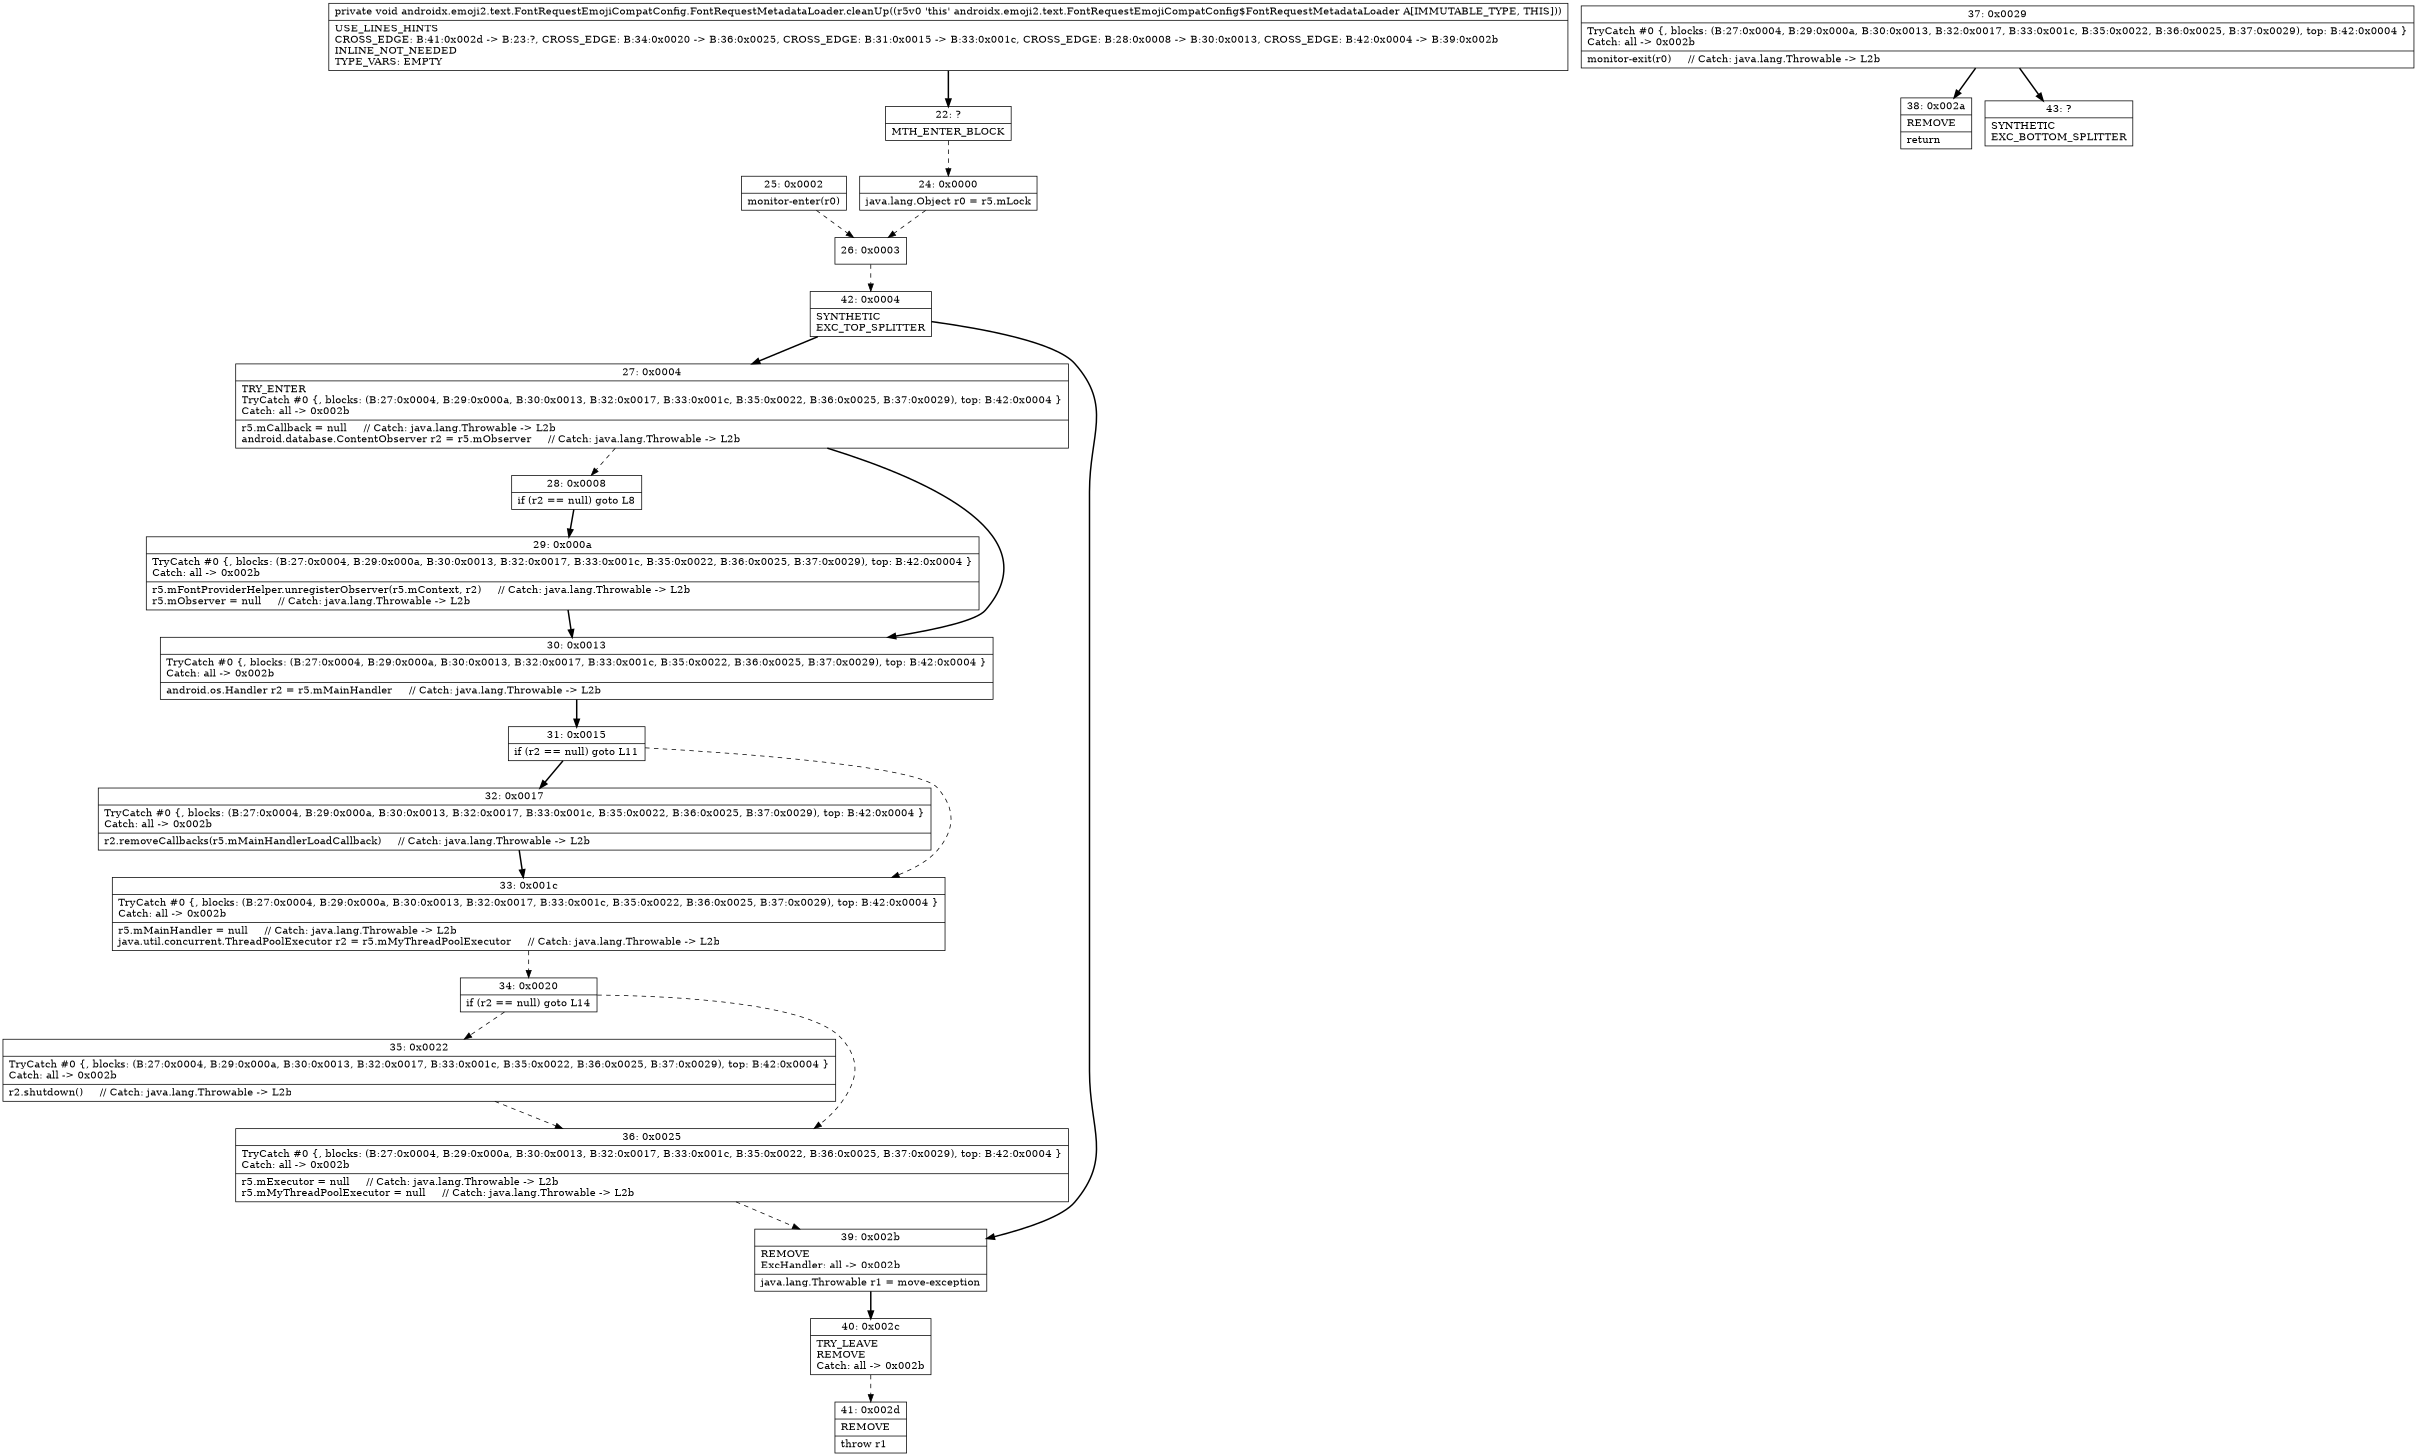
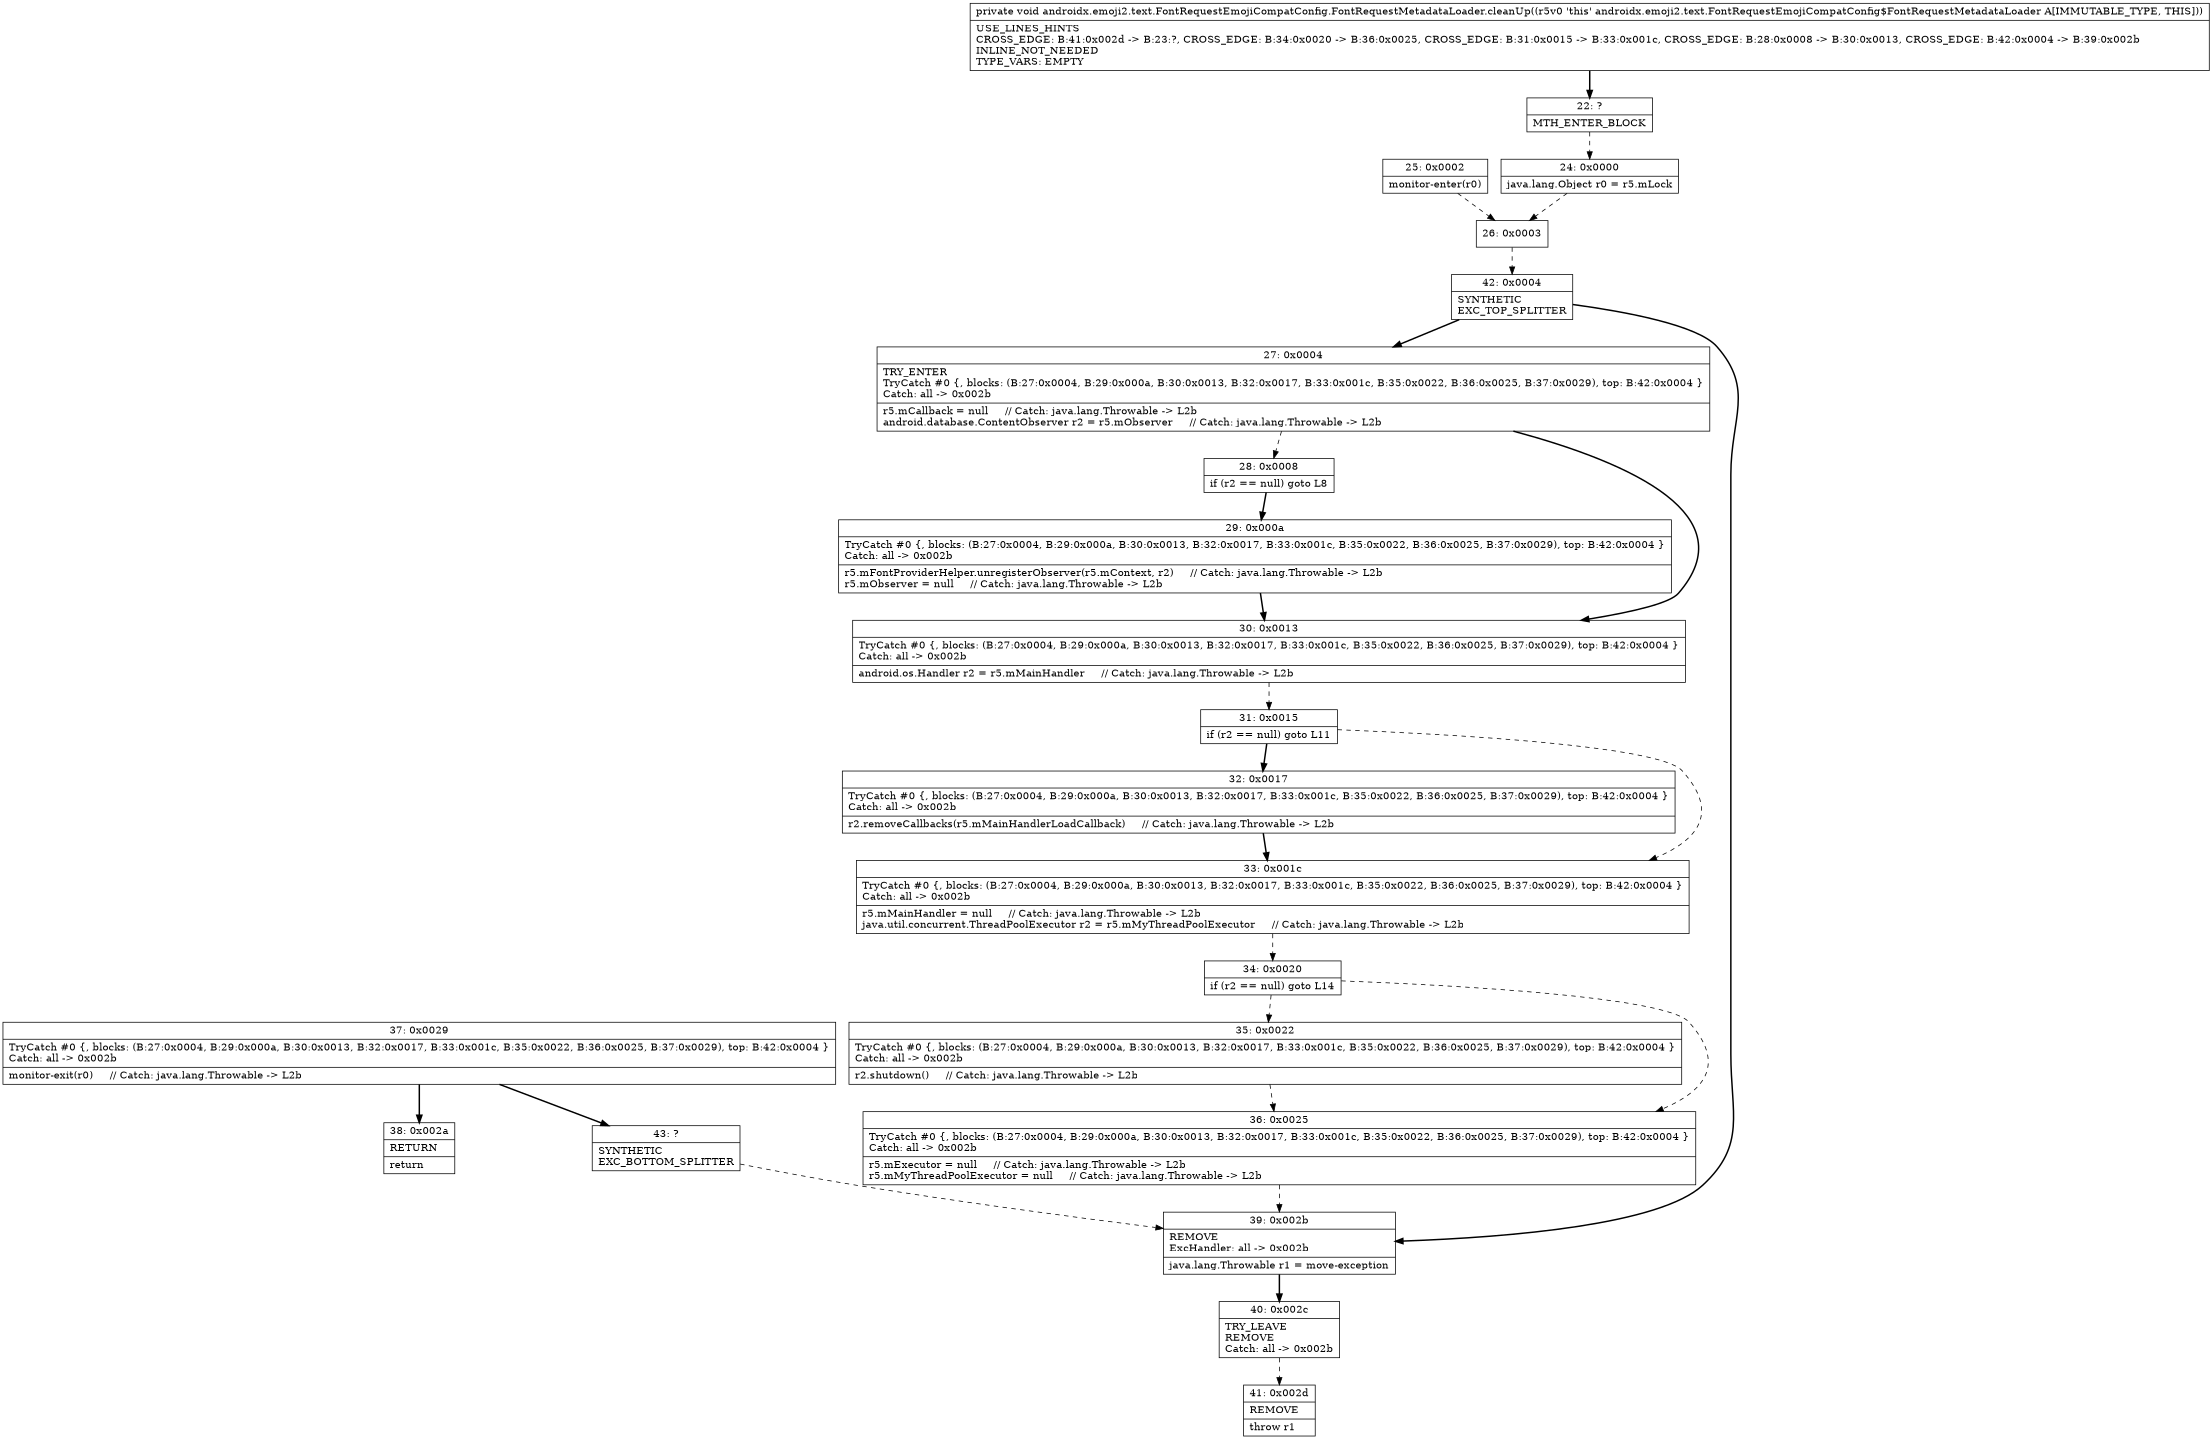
node "38: 0x002a": text "REMOVE" -> "RETURN"
edge "30: 0x0013" -> "31: 0x0015": style bold -> dashed
edge "43: ?" -> "39: 0x002b": added
